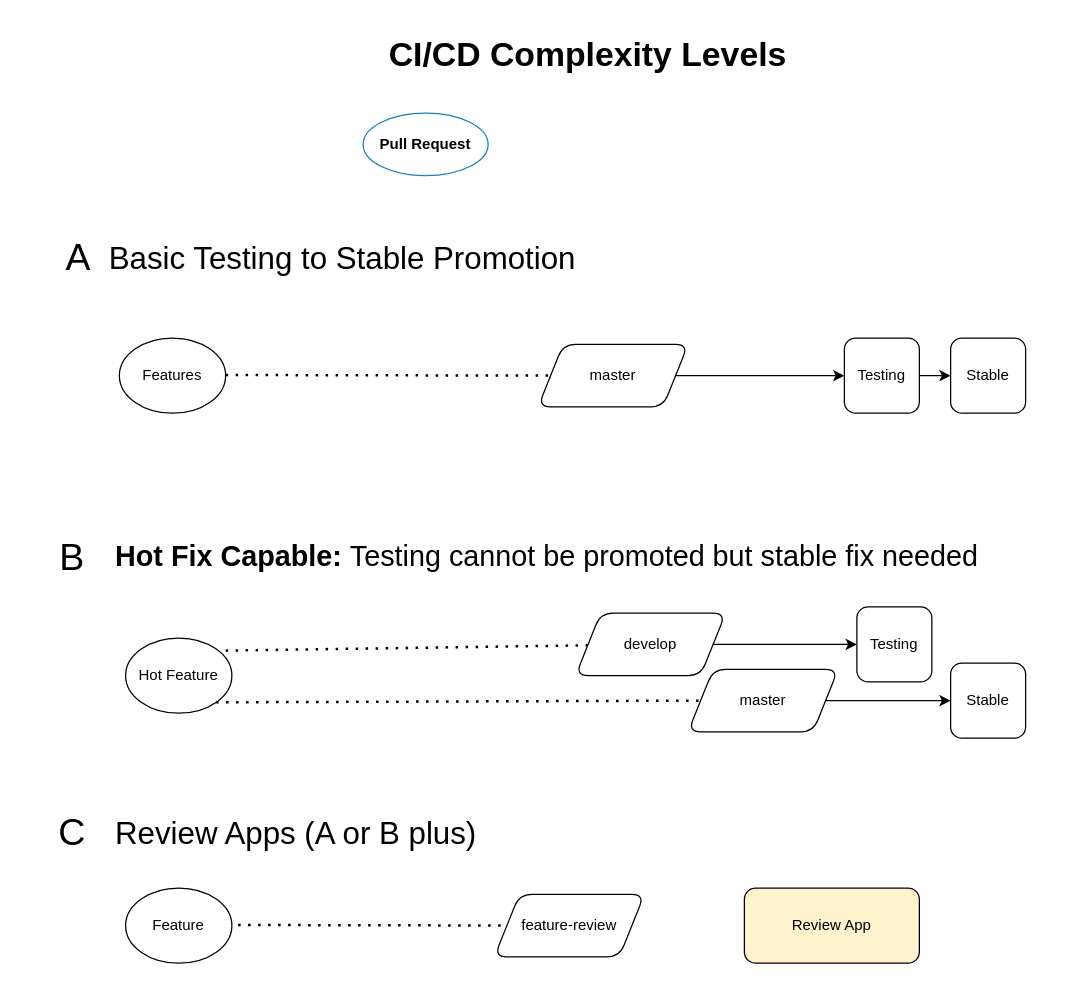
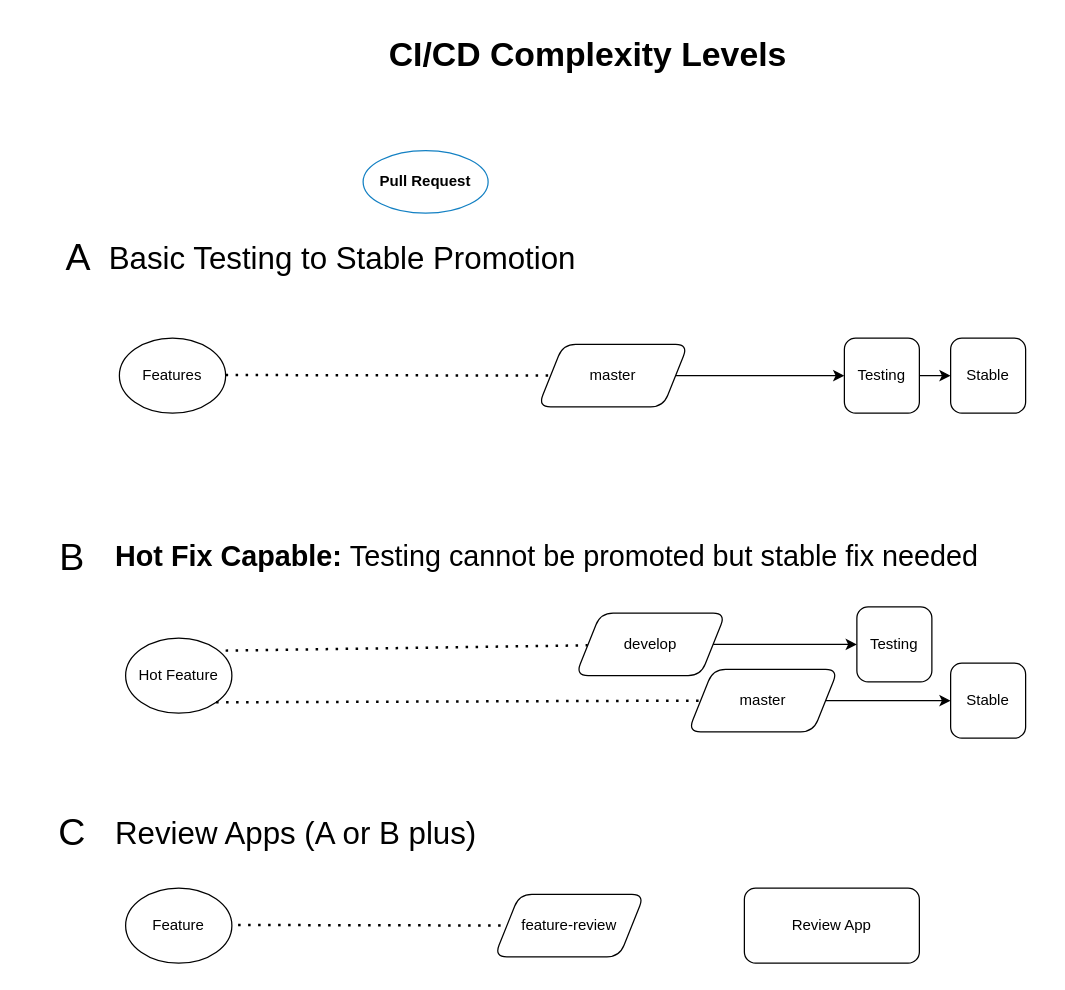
node "Pull Request": moved (426, 144) -> (426, 182)
node "Review App": fillcolor #fff2cc -> #ffffff
